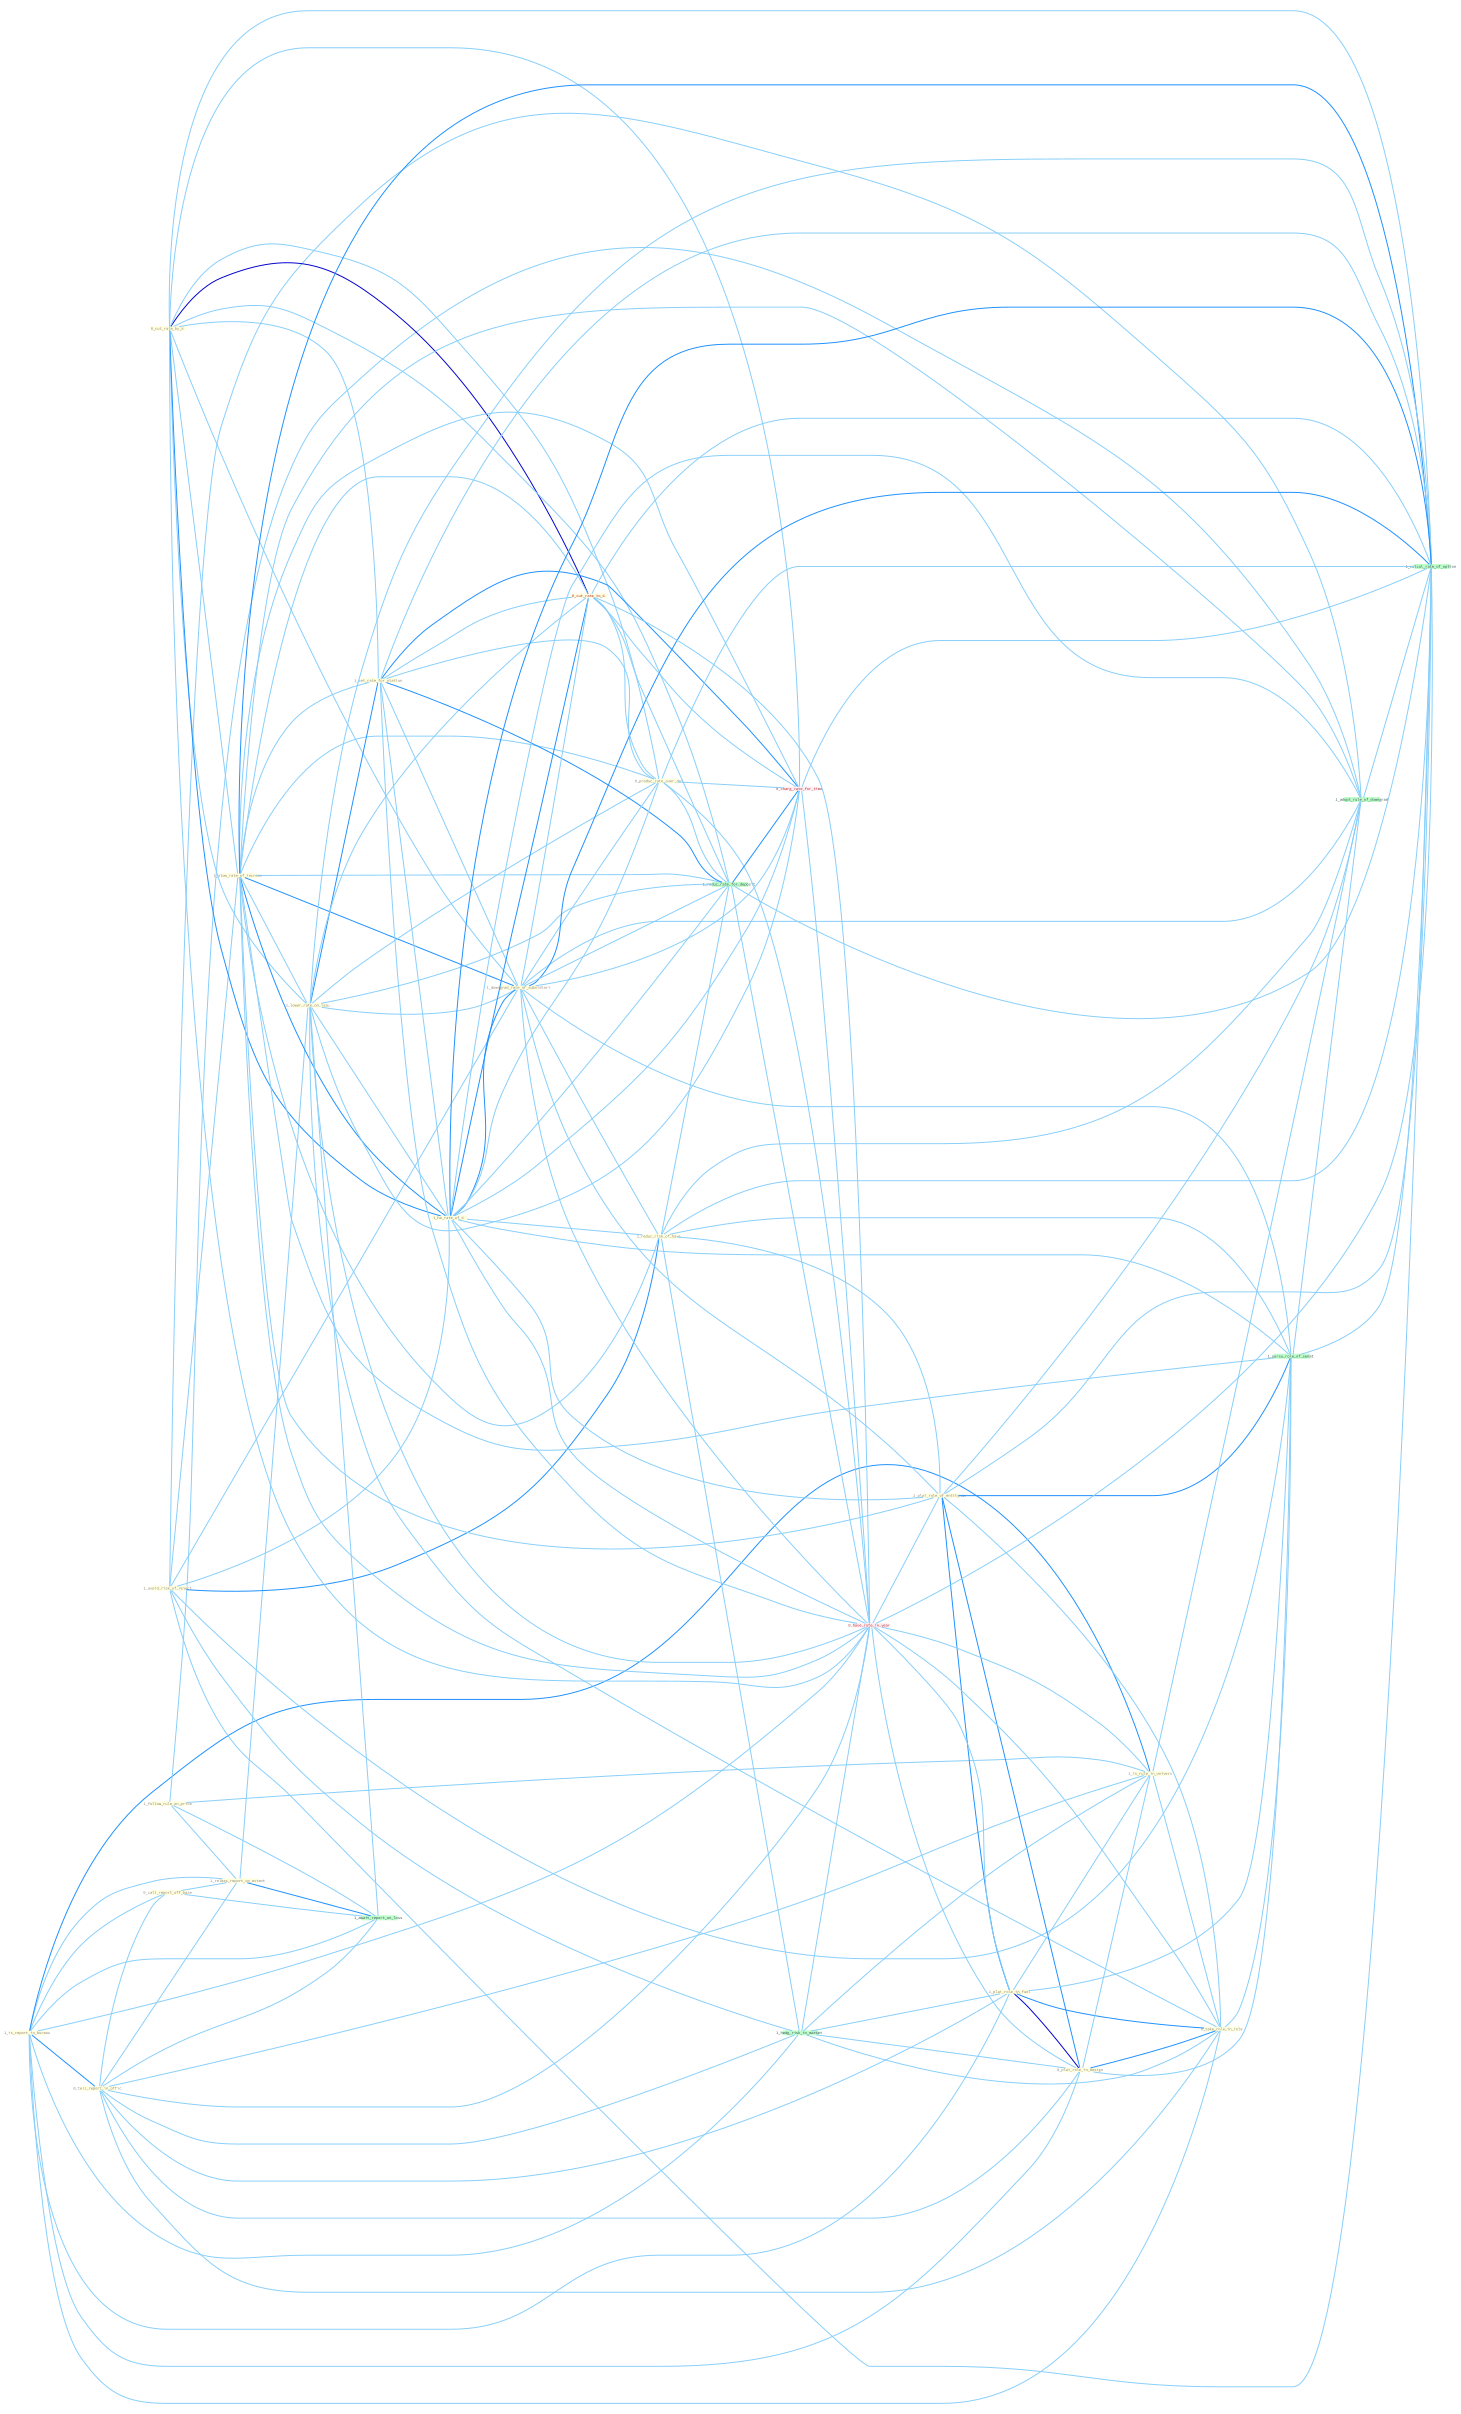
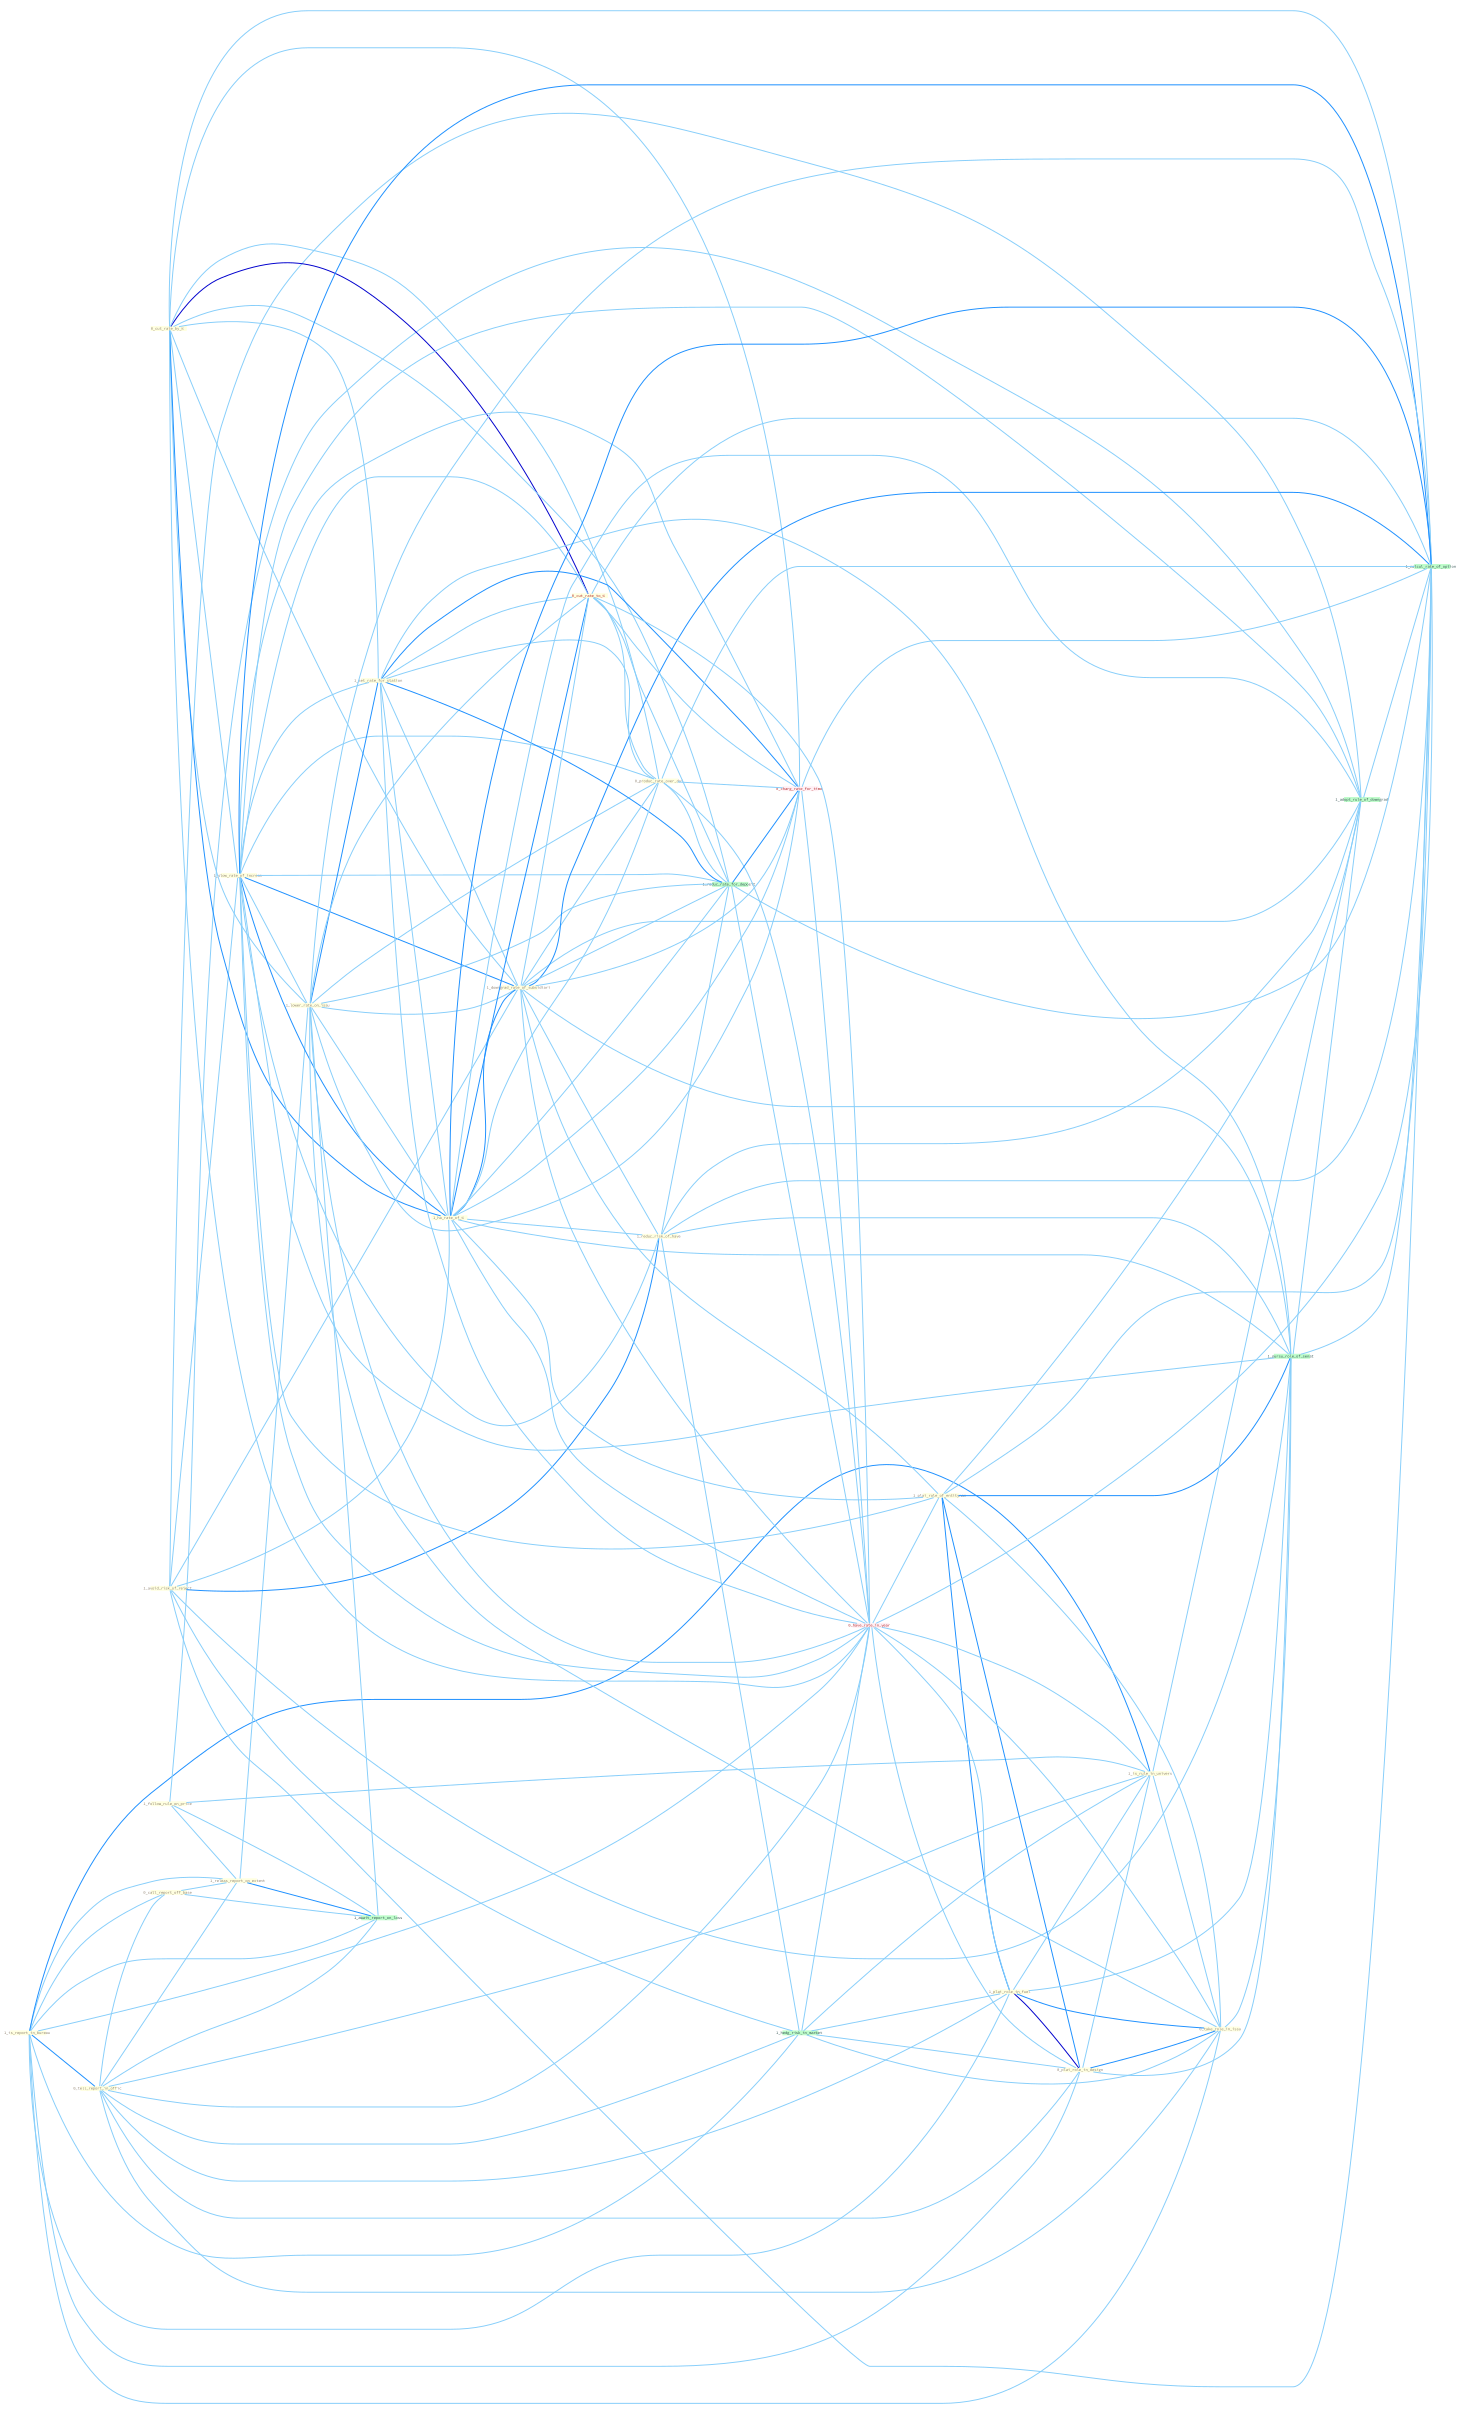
edge "1_calcul_rate_of_option" -- "1_set_rate_for_station": now "1_pursu_role_of_senat" -- "1_set_rate_for_station"
edge "1_reduc_risk_of_have" -- "1_plai_role_of_entitynam": removed
node "0_take_role_in_role": label "0_take_role_in_role" -> "0_take_role_in_issu"
